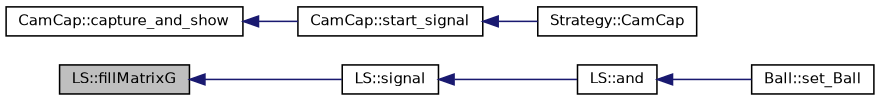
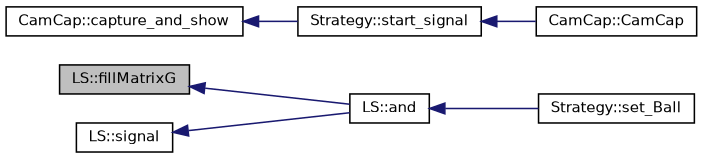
node "CamCap::start_signal": label "CamCap::start_signal" -> "Strategy::start_signal"
node "Strategy::CamCap": label "Strategy::CamCap" -> "CamCap::CamCap"
edge "LS::signal" -> "LS::fillMatrixG": now "LS::and" -> "LS::fillMatrixG"
node "Ball::set_Ball": label "Ball::set_Ball" -> "Strategy::set_Ball"
